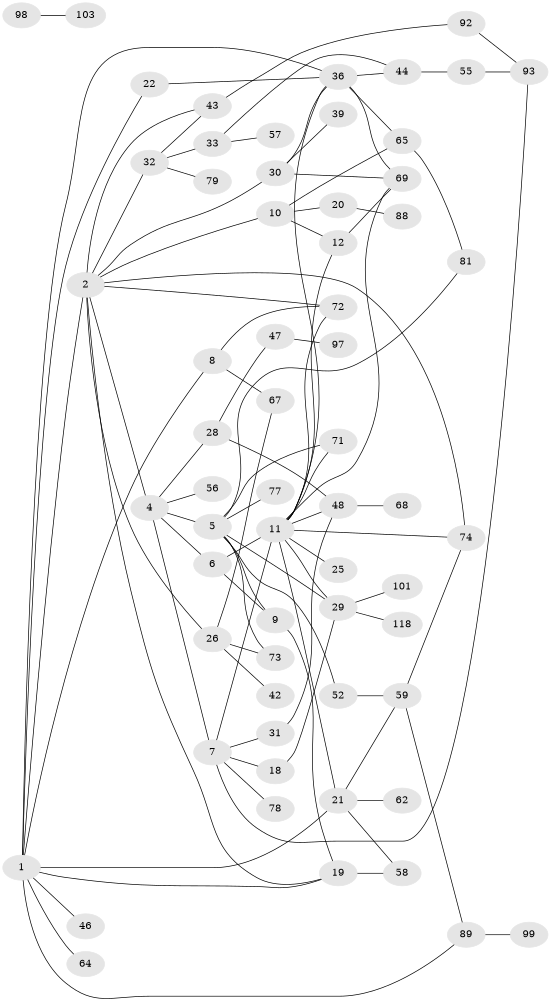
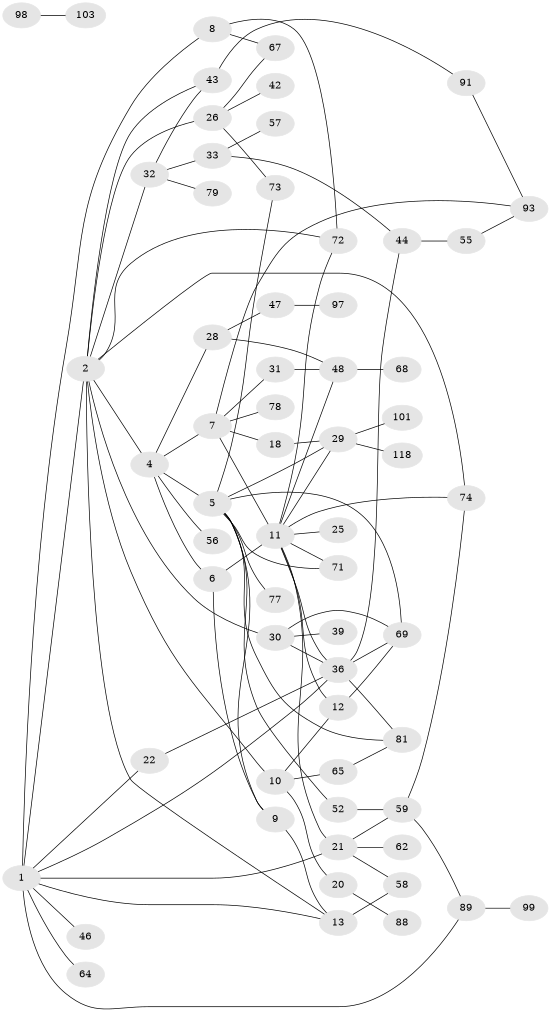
node "92": label "92" -> "91"
edge "36" -- "65": now "36" -- "81"
edge "69" -- "11": now "69" -- "5"
node "19": label "19" -> "13"
